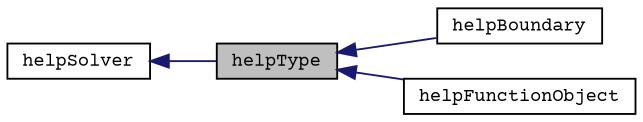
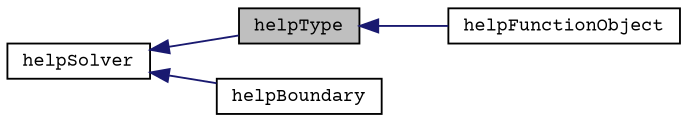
edge "helpBoundary" -> "helpType": now "helpBoundary" -> "helpSolver"
